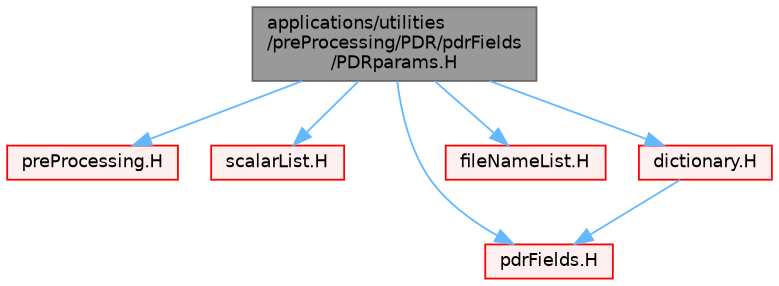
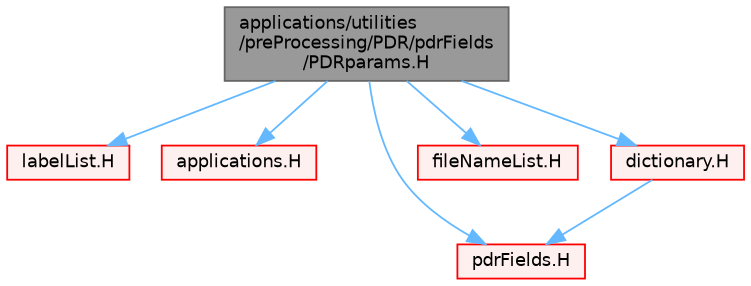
node "preProcessing.H": label "preProcessing.H" -> "labelList.H"
node "scalarList.H": label "scalarList.H" -> "applications.H"
